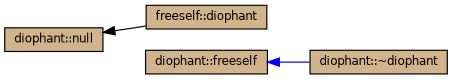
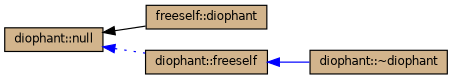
edge "diophant::freeself" -> "diophant::null": added
